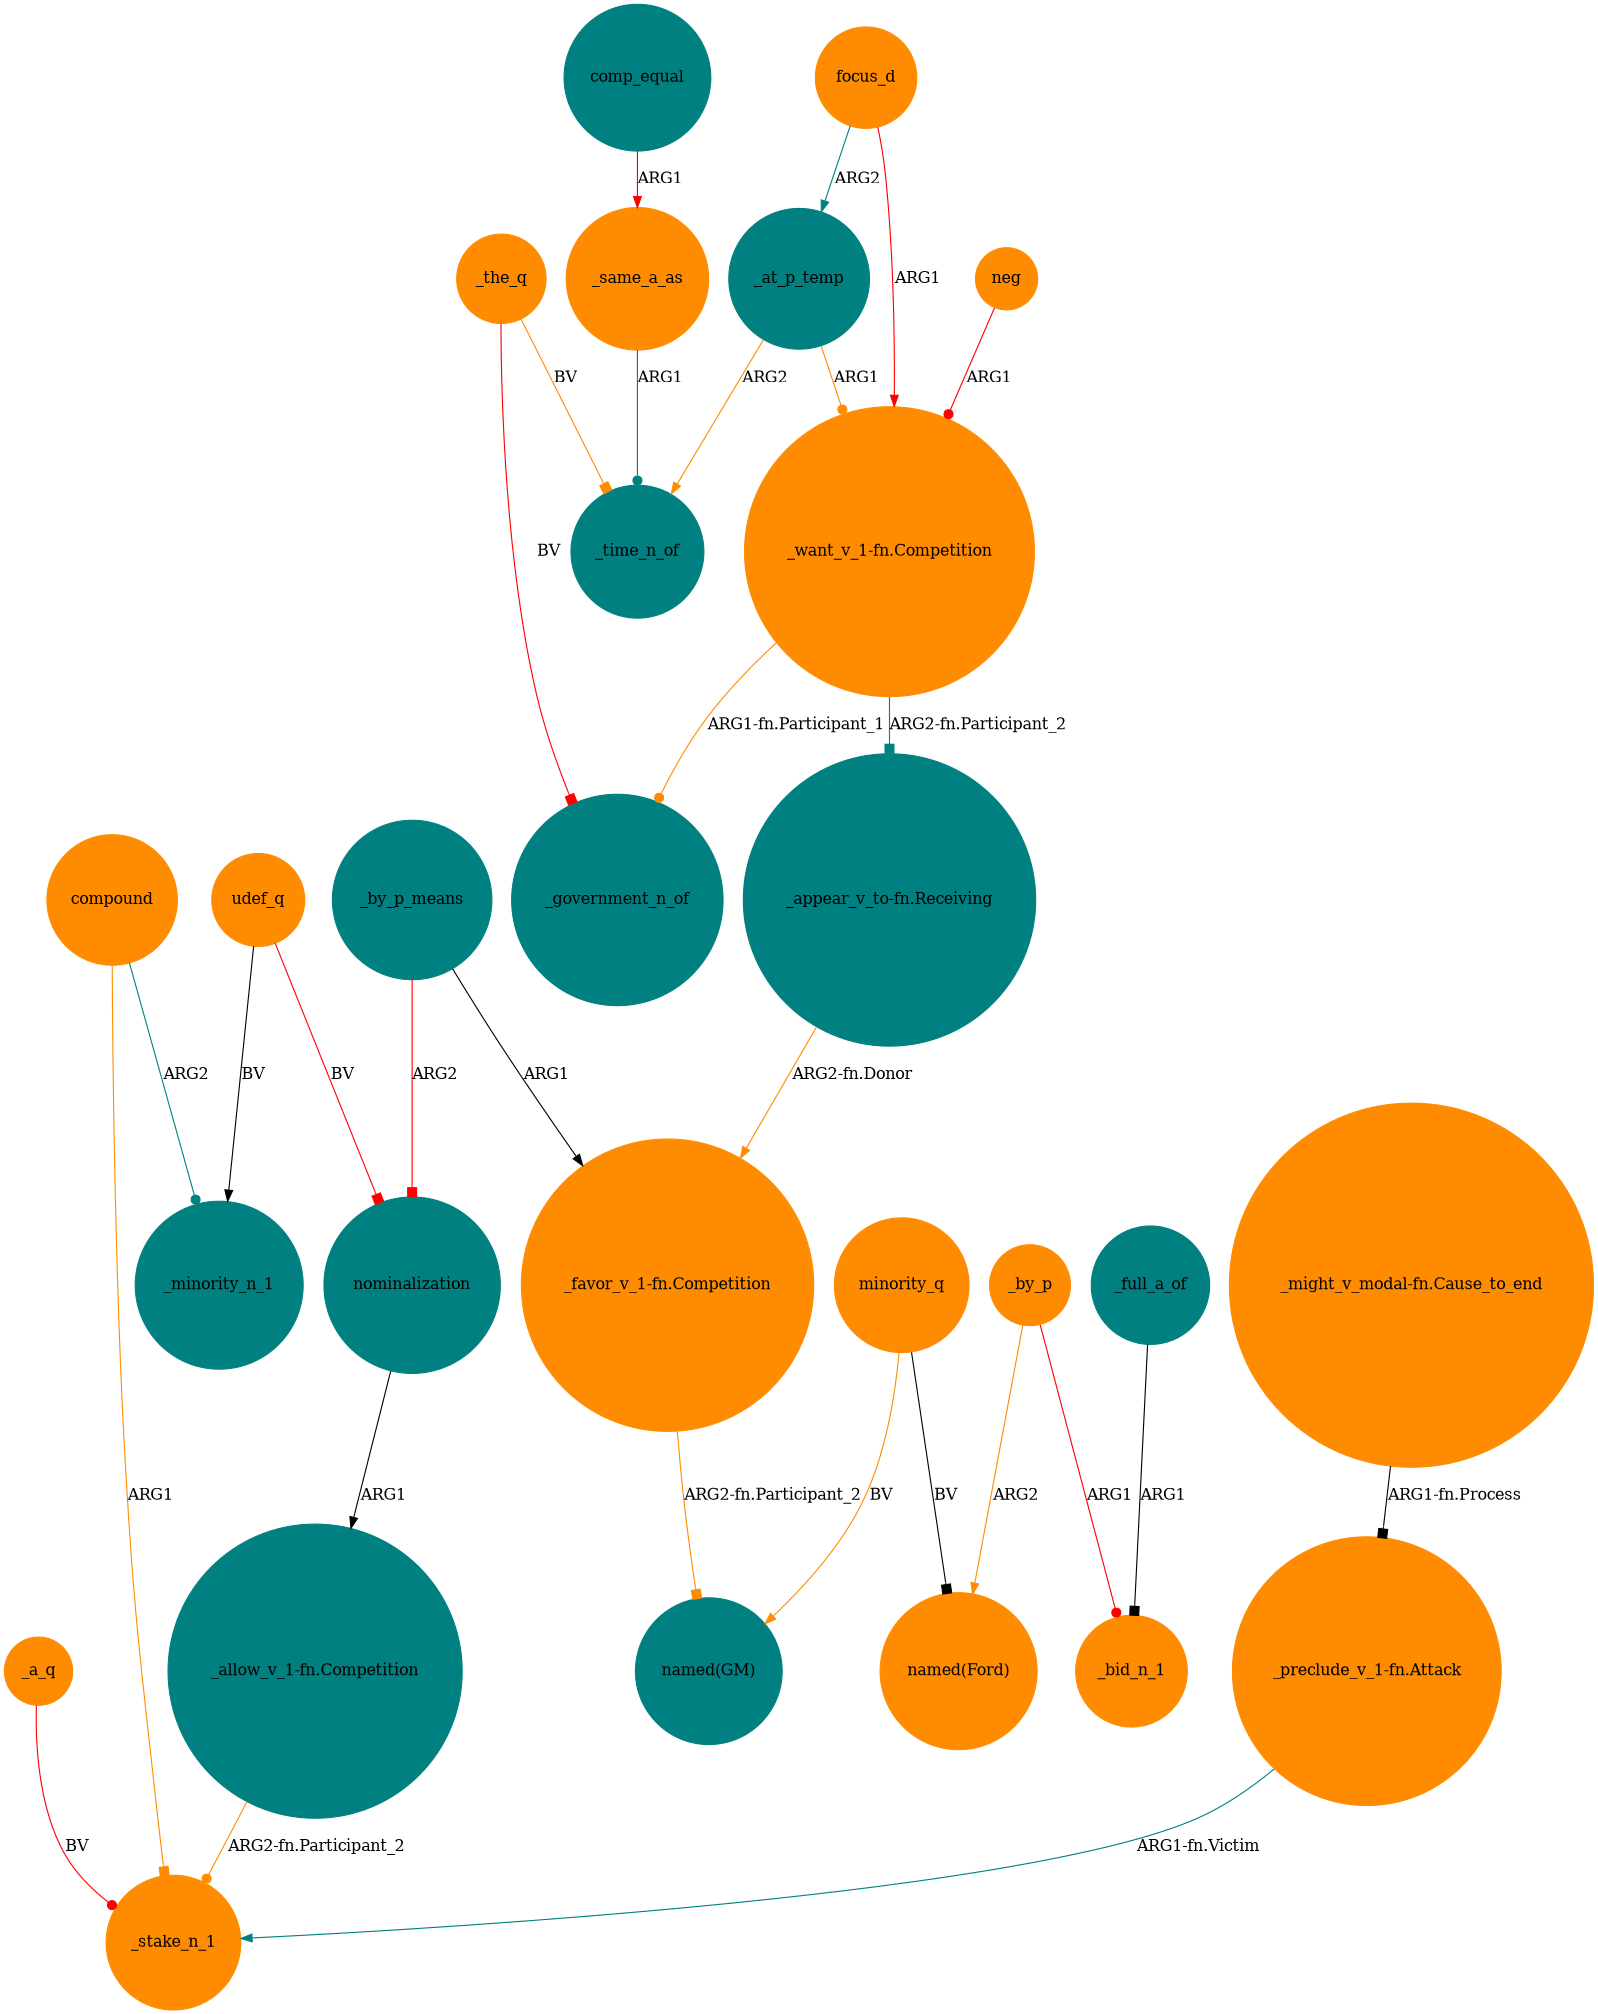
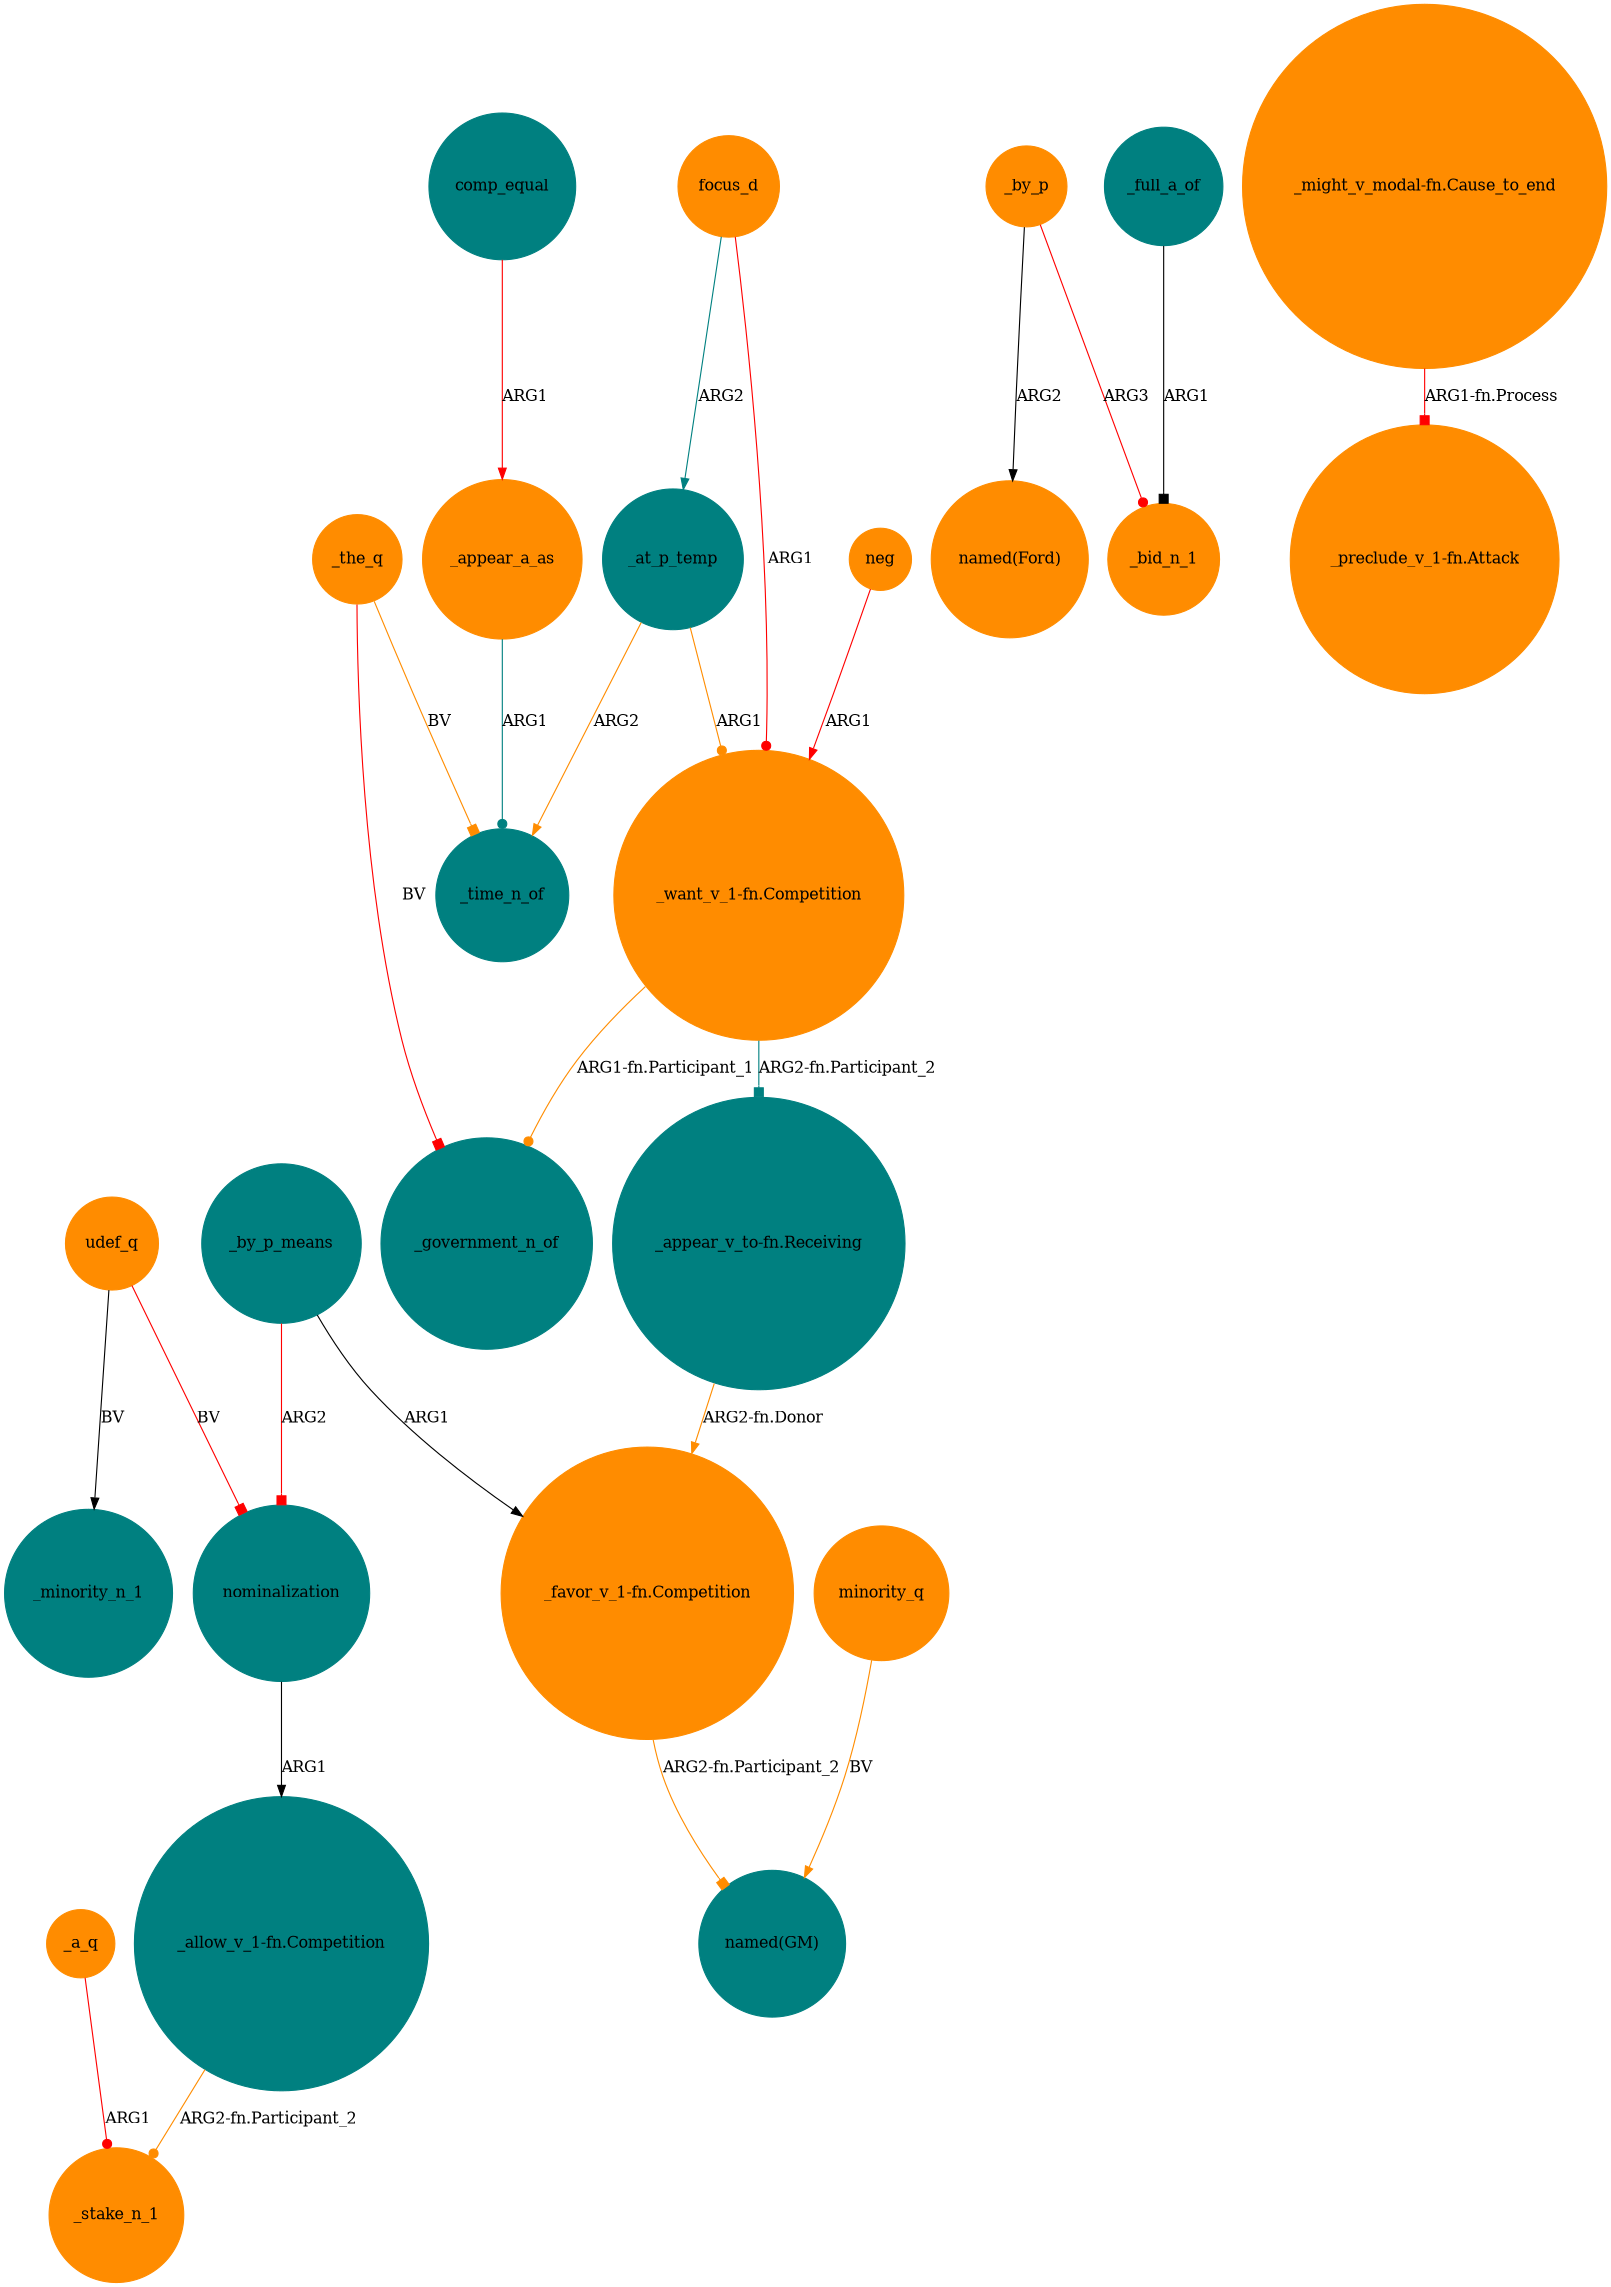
edge "focus_d" -> "_want_v_1-fn.Competition": arrowhead normal -> dot
node "_same_a_as": label "_same_a_as" -> "_appear_a_as"
edge "neg" -> "_want_v_1-fn.Competition": arrowhead dot -> normal
node "compound": removed
edge "_by_p" -> "named(Ford)": color darkorange -> black
edge "minority_q" -> "named(Ford)": removed, label "BV"
edge "_by_p" -> "_bid_n_1": label "ARG1" -> "ARG3"
edge "_might_v_modal-fn.Cause_to_end" -> "_preclude_v_1-fn.Attack": color black -> red
edge "_a_q" -> "_stake_n_1": label "BV" -> "ARG1"
edge "_preclude_v_1-fn.Attack" -> "_stake_n_1": removed, label "ARG1-fn.Victim"
